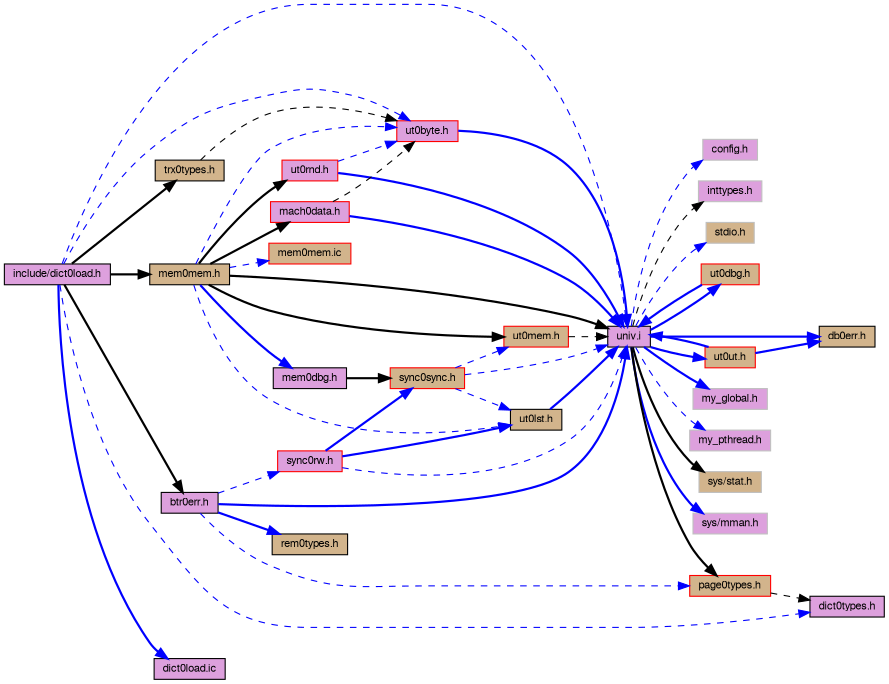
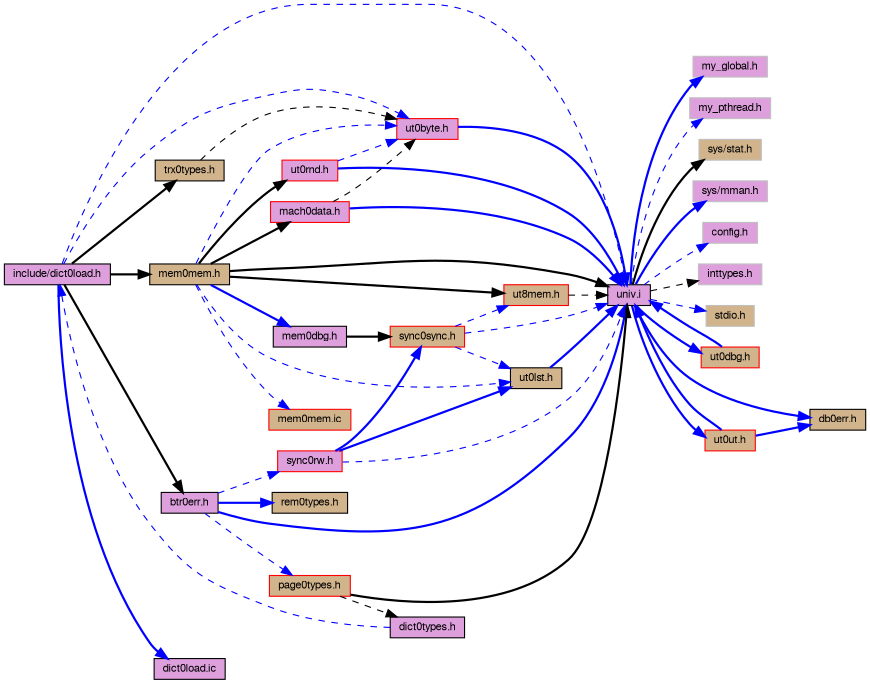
node "ut0mem.h": label "ut0mem.h" -> "ut8mem.h"
edge "univ.i" -> "page0types.h": reversed
edge "include/dict0load.h" -> "dict0types.h": reversed
